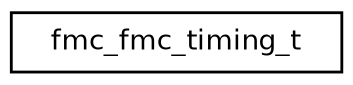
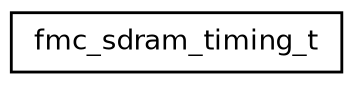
node "fmc_fmc_timing_t": label "fmc_fmc_timing_t" -> "fmc_sdram_timing_t"
